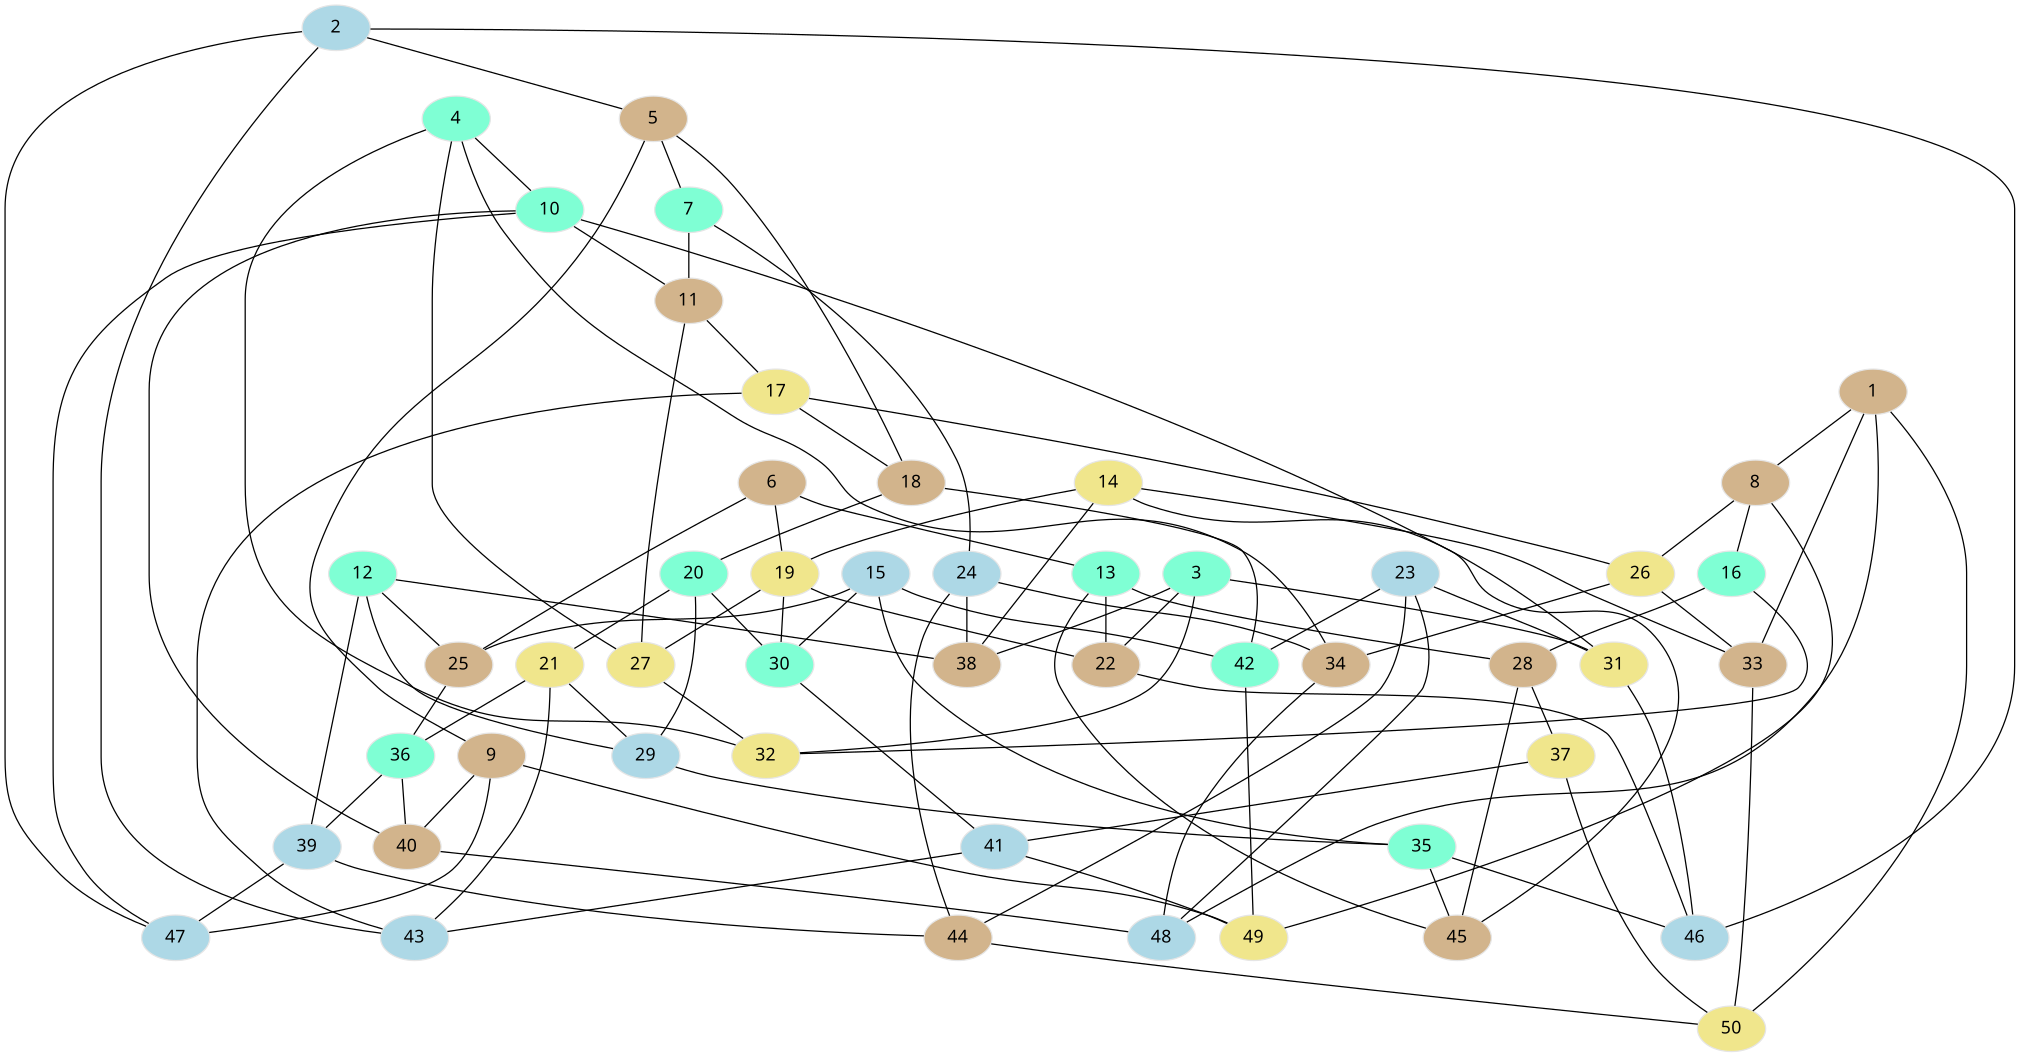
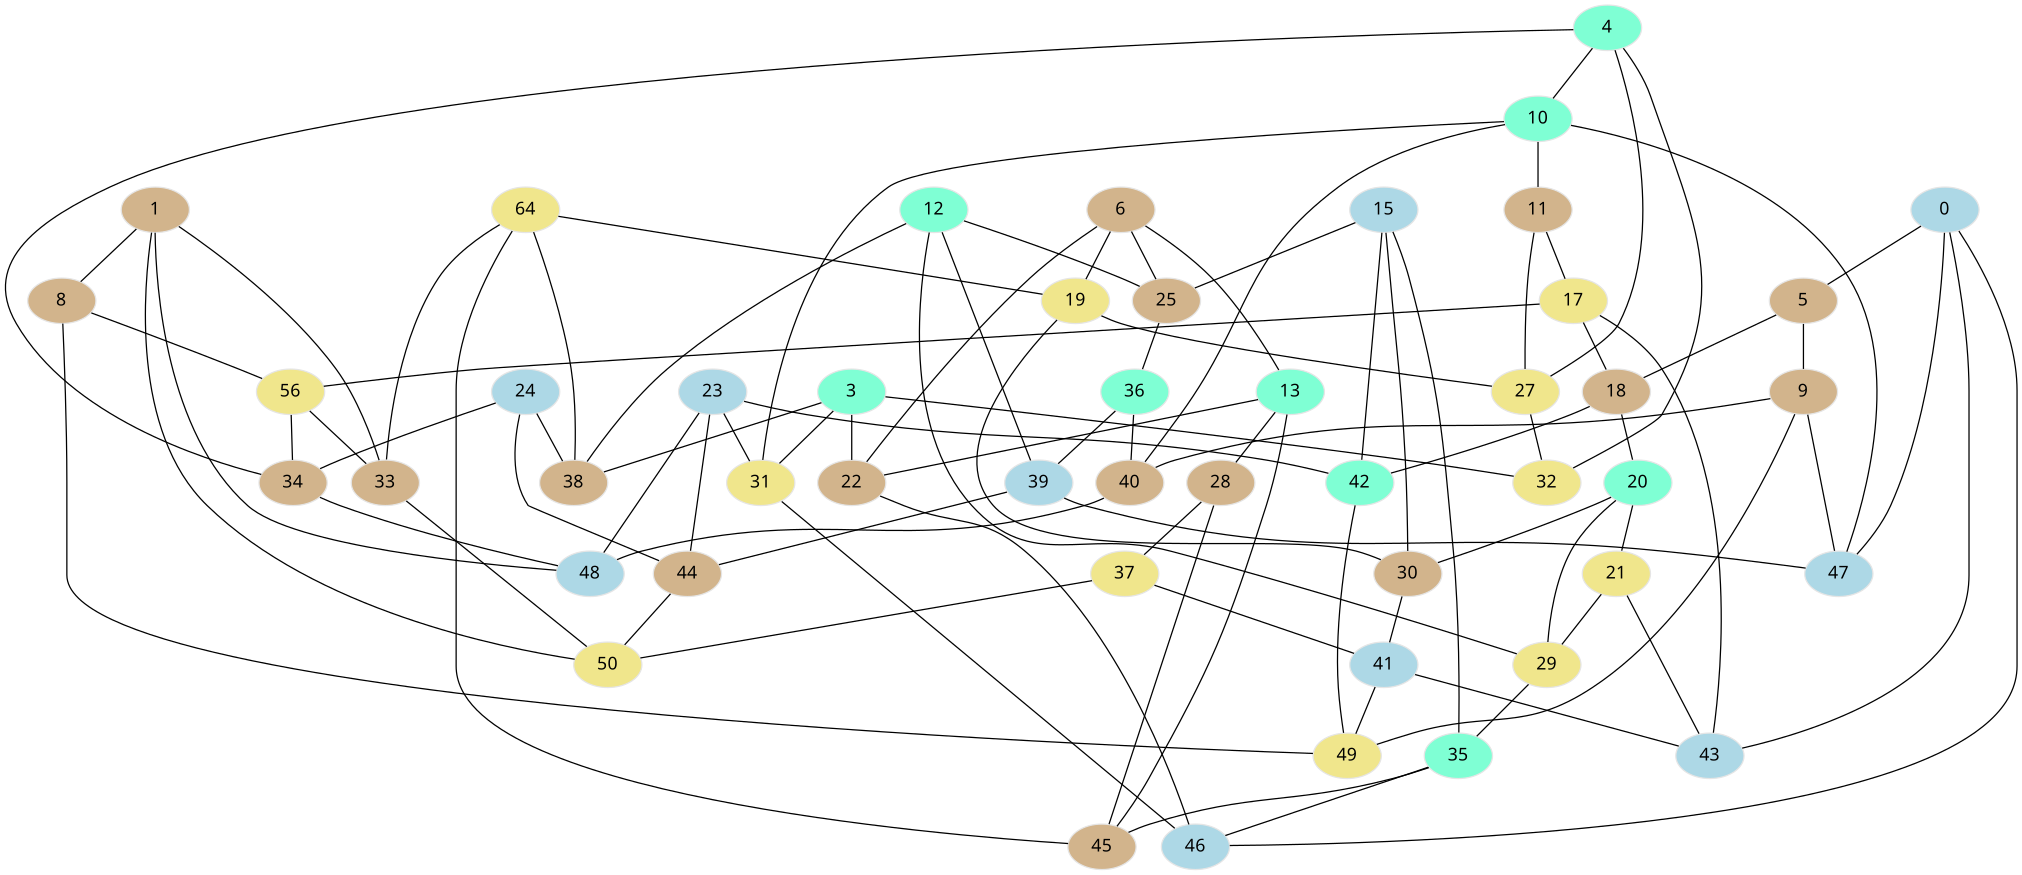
node "2": label "2" -> "0"
node "7": removed
node "14": label "14" -> "64"
node "26": label "26" -> "56"
node "16": removed
edge "19" -- "22": now "6" -- "22"
node "30": fillcolor aquamarine -> tan
edge "21" -- "36": removed
node "29": fillcolor lightblue -> khaki
